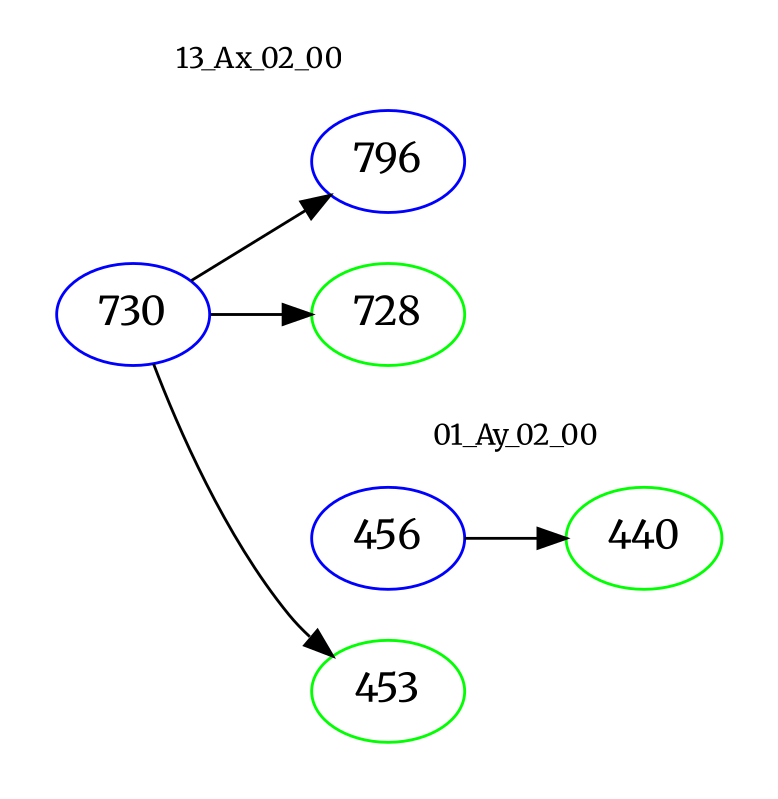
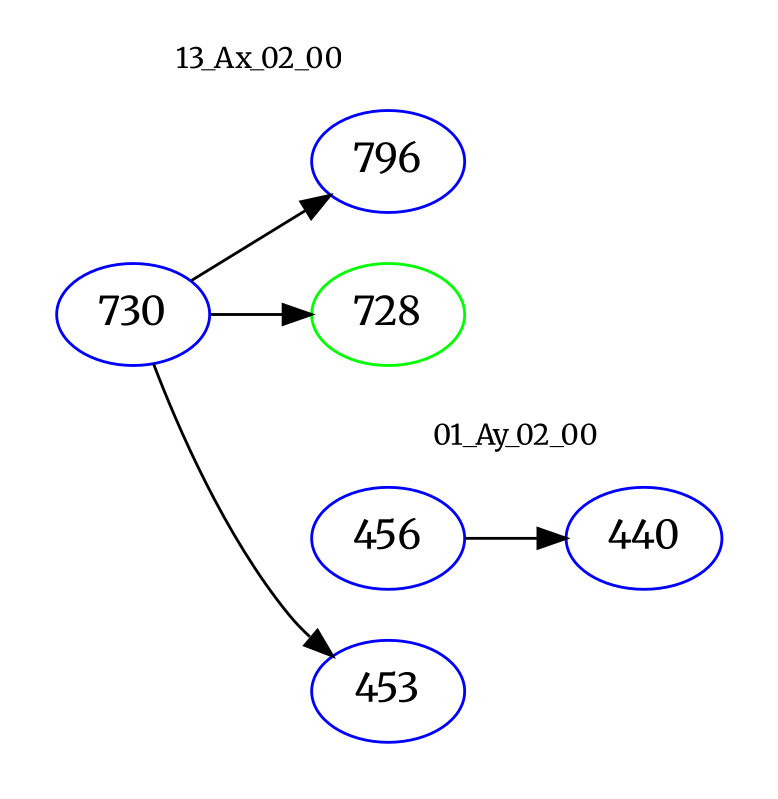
node "440": color green -> blue
node "453": color green -> blue
